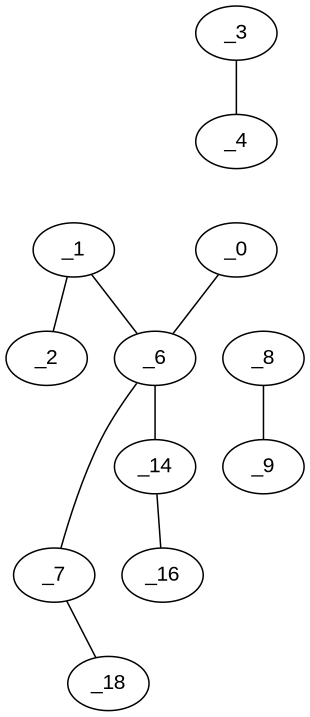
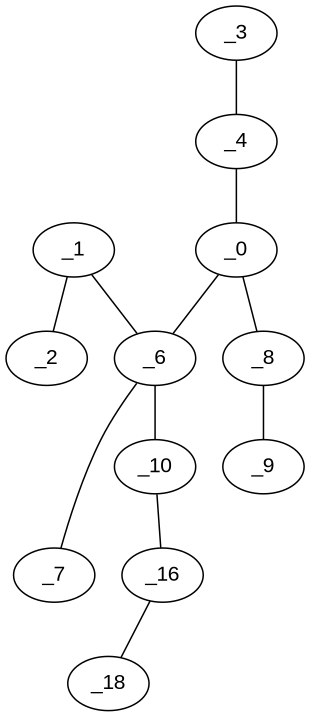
edge "_4" -- "_0": added
edge "_0" -- "_8": added
node "_14": label "_14" -> "_10"
edge "_7" -- "_18": now "_16" -- "_18"
